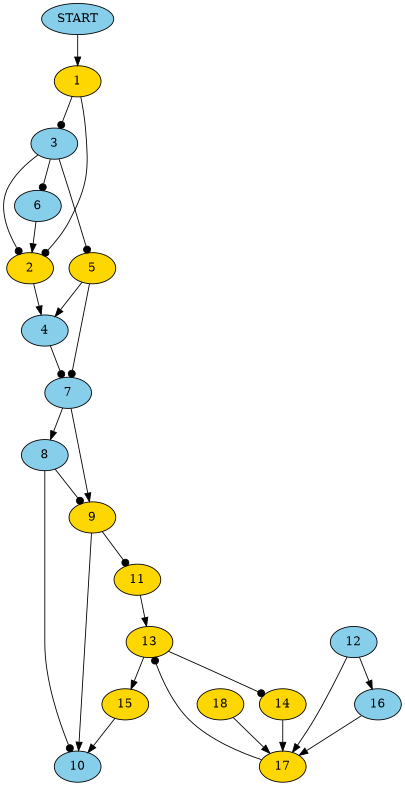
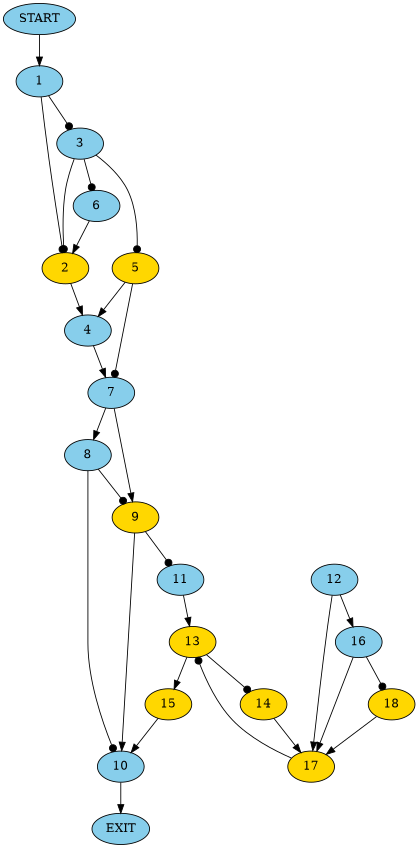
node "1": fillcolor gold -> skyblue
edge "4" -> "7": arrowhead dot -> normal
node "11": fillcolor gold -> skyblue
edge "16" -> "18": added
node "EXIT": added
